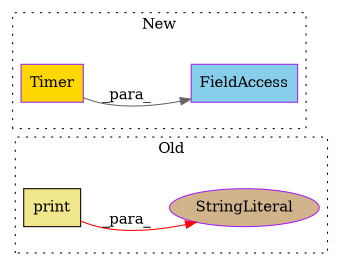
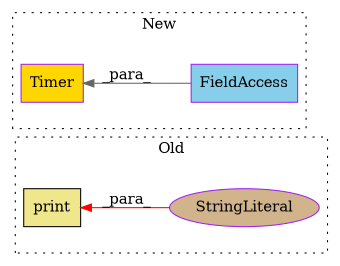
edge "Timer" -> "FieldAccess": reversed
edge "print" -> "StringLiteral": reversed
